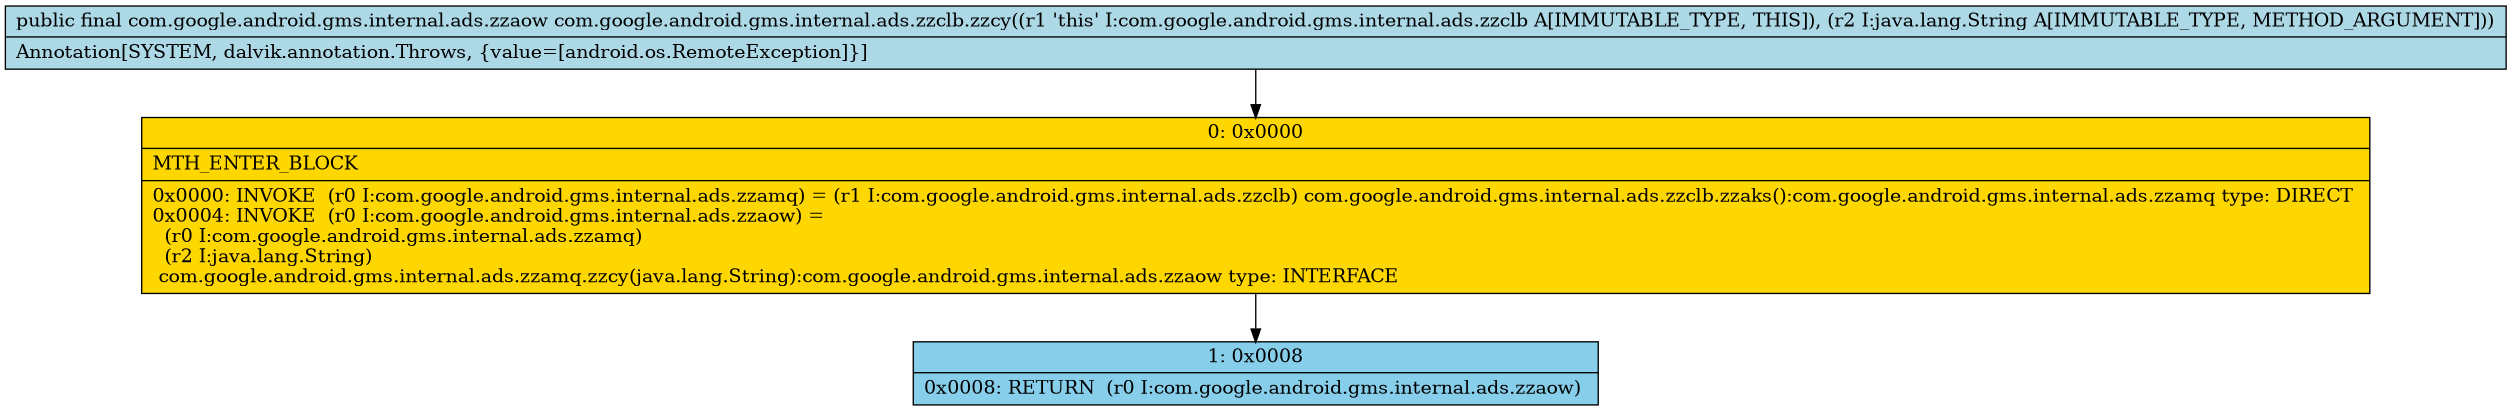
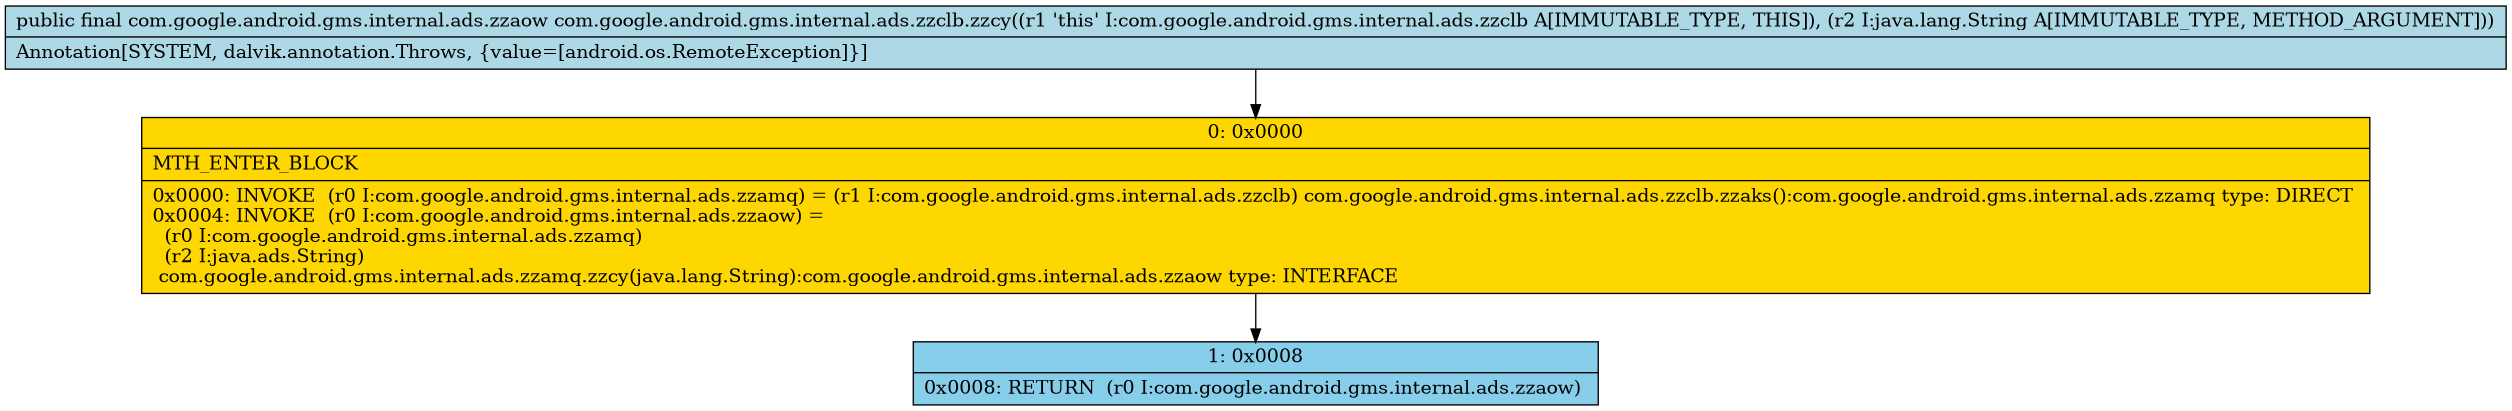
node "0: 0x0000": text "(r2 I:java.lang.String)" -> "(r2 I:java.ads.String)"
